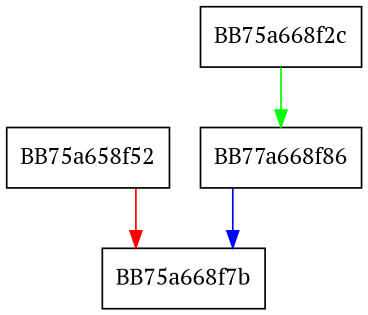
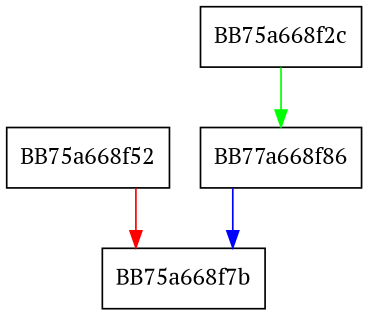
node "BB75a658f52": label "BB75a658f52" -> "BB75a668f52"
